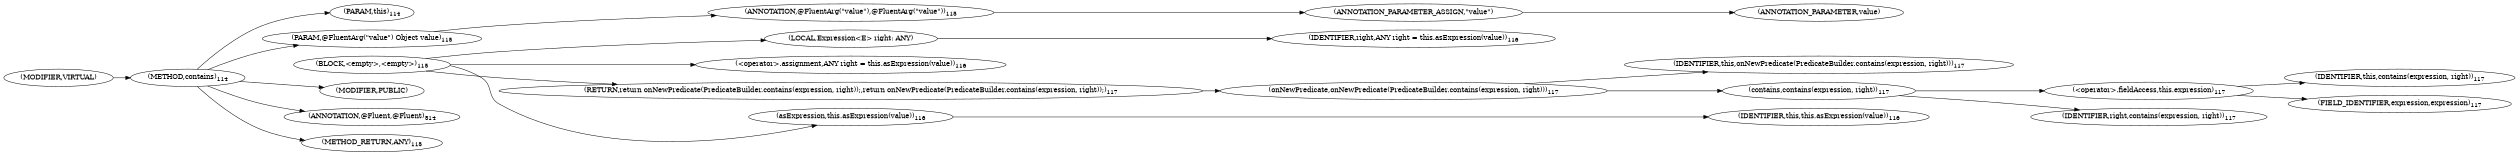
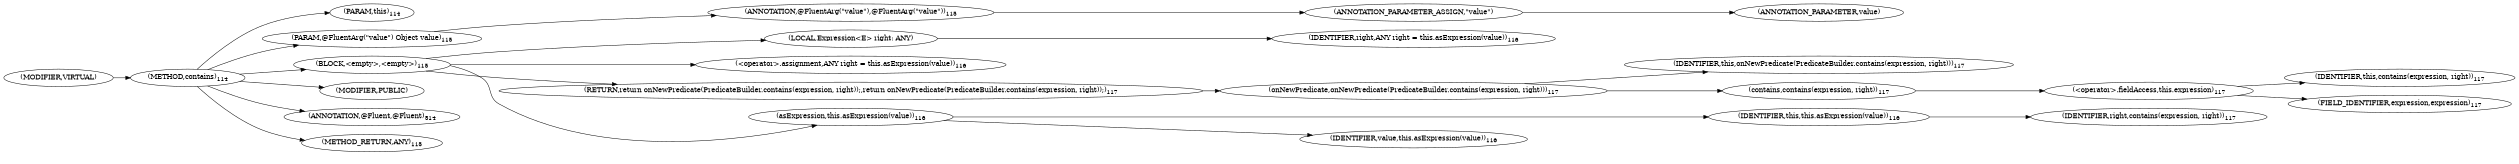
edge "(METHOD,contains)" -> "(BLOCK,<empty>,<empty>)": added
edge "(contains,contains(expression, right))" -> "(IDENTIFIER,right,contains(expression, right))": now "(IDENTIFIER,this,this.asExpression(value))" -> "(IDENTIFIER,right,contains(expression, right))"
node "(IDENTIFIER,value,this.asExpression(value))": added
